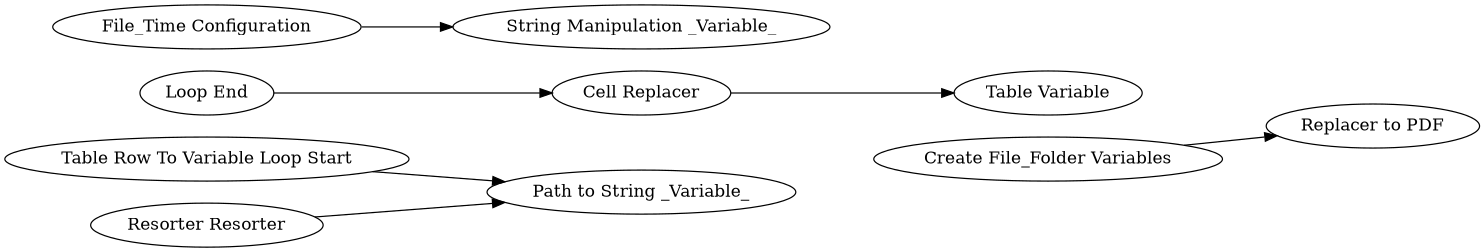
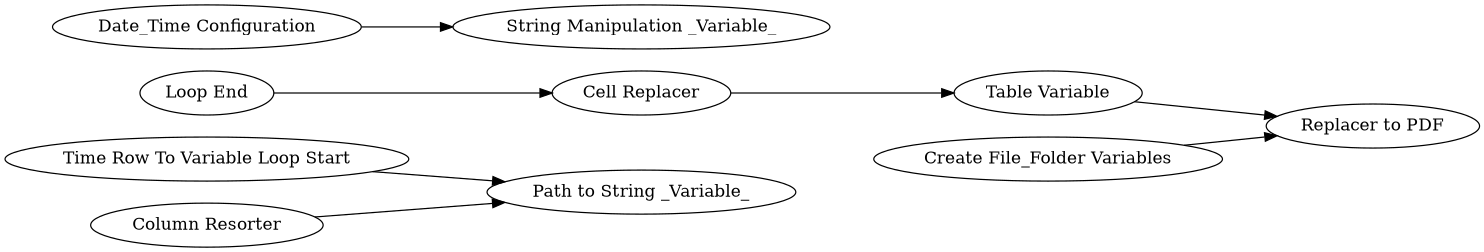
node "File_Time Configuration": label "File_Time Configuration" -> "Date_Time Configuration"
edge "Table Variable" -> "Replacer to PDF": added
node "Table Row To Variable Loop Start": label "Table Row To Variable Loop Start" -> "Time Row To Variable Loop Start"
node "Resorter Resorter": label "Resorter Resorter" -> "Column Resorter"
